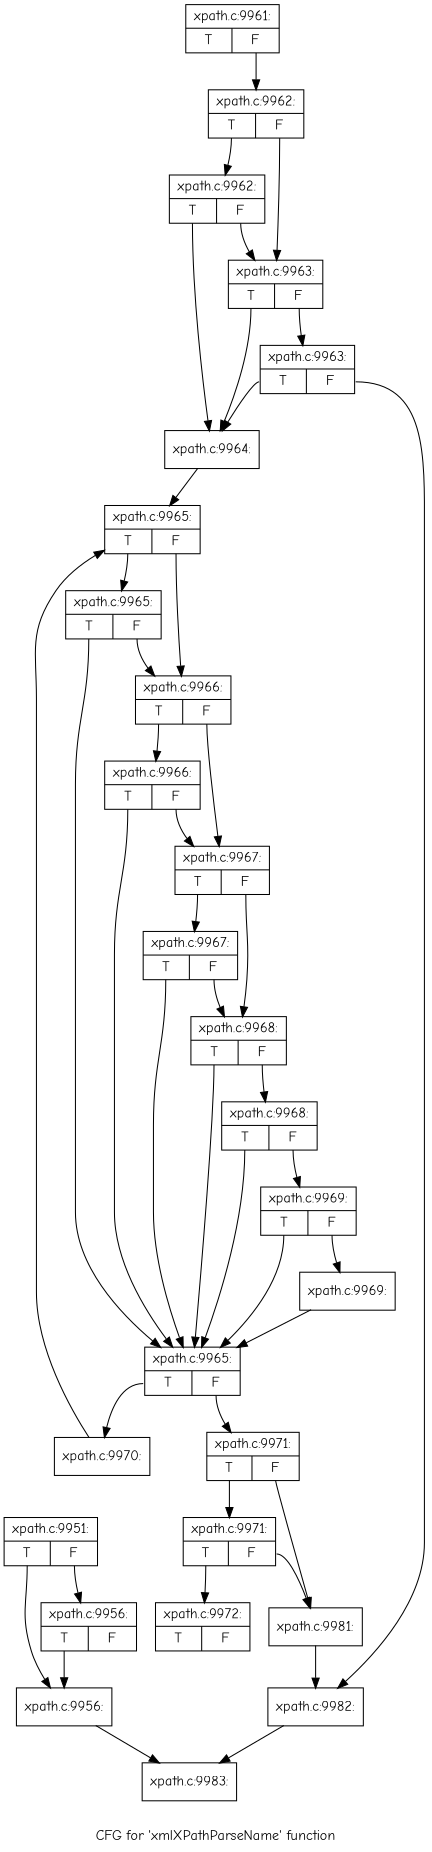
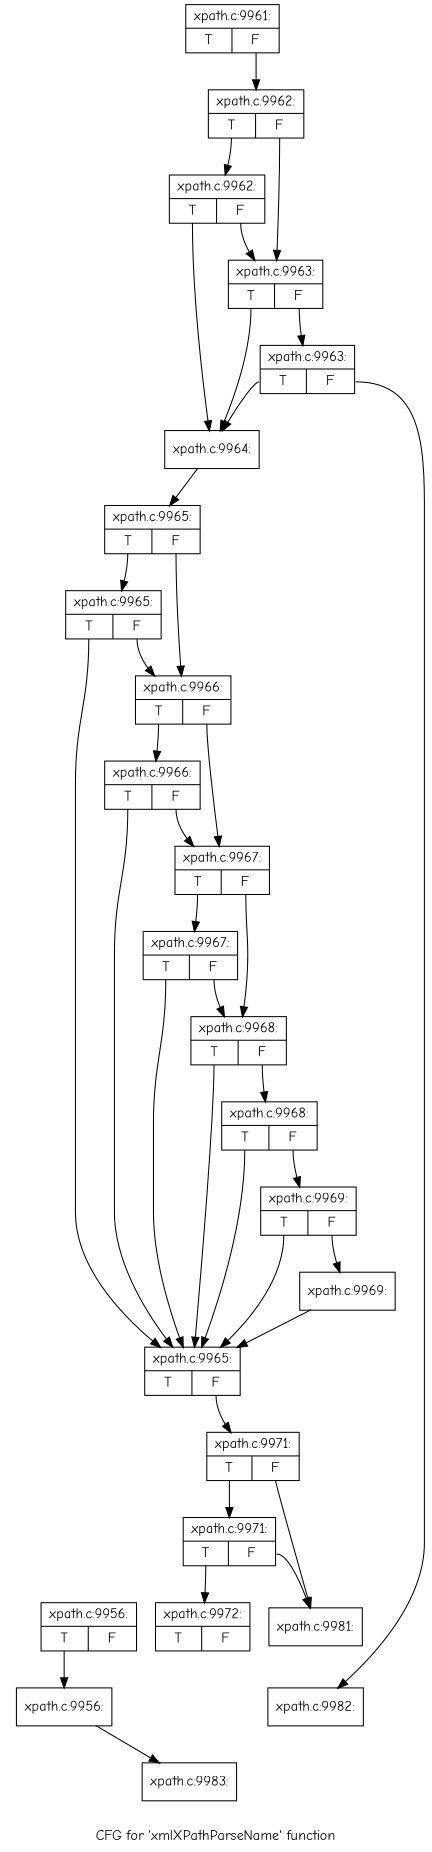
node "xpath.c:9970:": removed
node "xpath.c:9951:": removed
edge "xpath.c:9981:" -> "xpath.c:9982:": removed
edge "xpath.c:9982:" -> "xpath.c:9983:": removed
